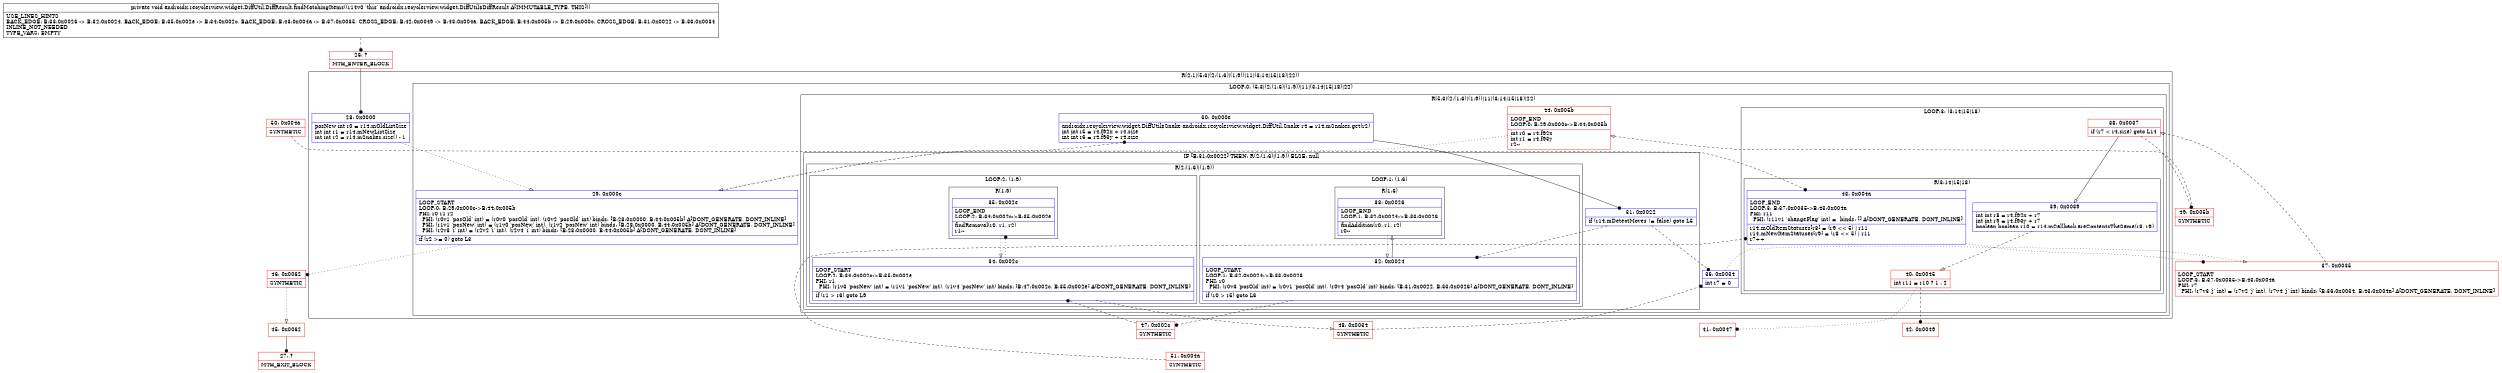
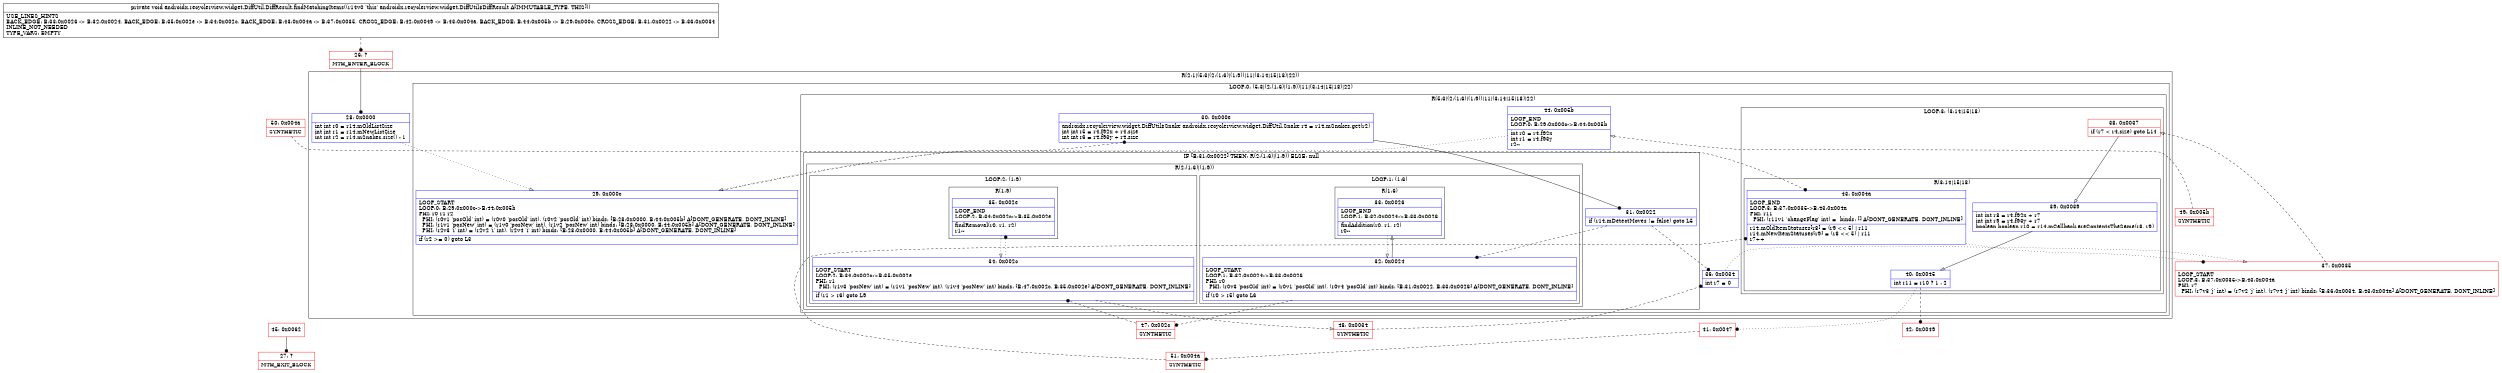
node "28: 0x0000": text "posNew int r0 = r14.mOldListSize" -> "int int r0 = r14.mOldListSize"
node "44: 0x005b": color red -> blue
edge "38: 0x0037" -> "49: 0x005b": removed
edge "39: 0x0039" -> "40: 0x0045": style dashed -> solid
node "46: 0x0062": removed
node "40: 0x0045": color red -> blue
edge "41: 0x0047" -> "51: 0x004a": added
